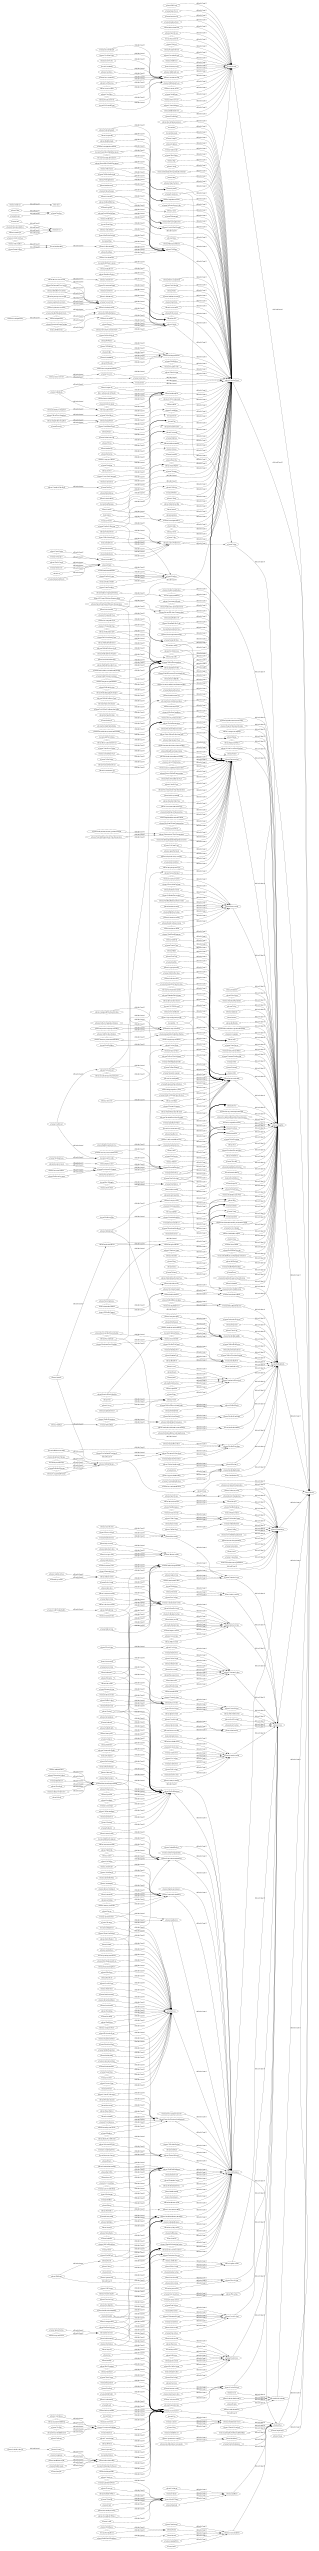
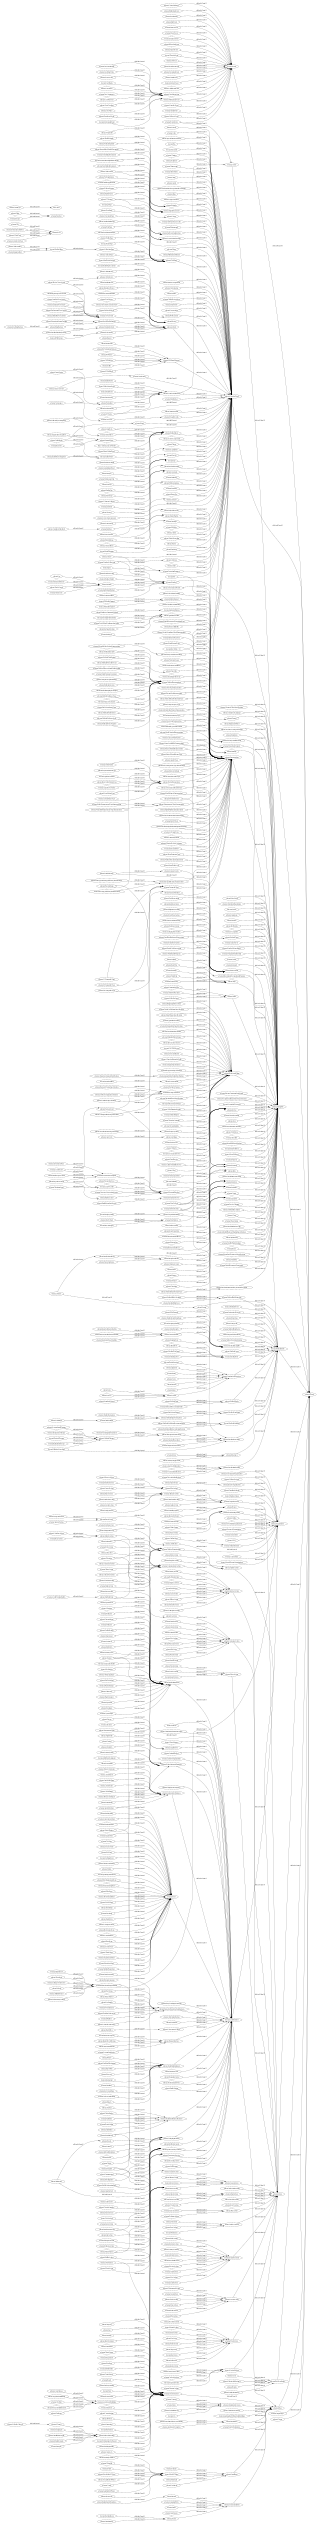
node "schema:JoinAction": added
